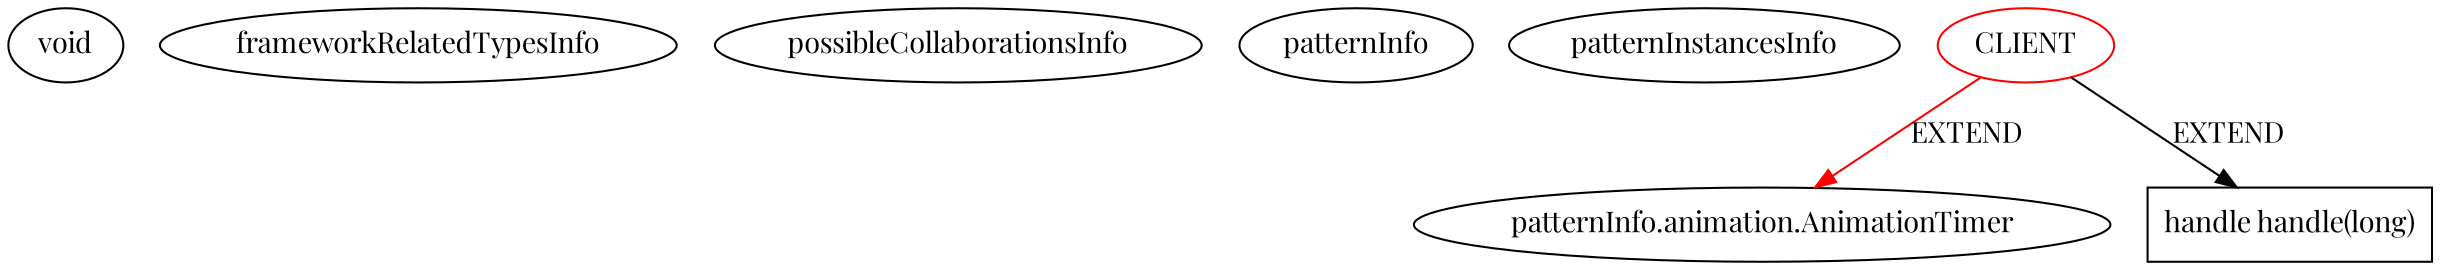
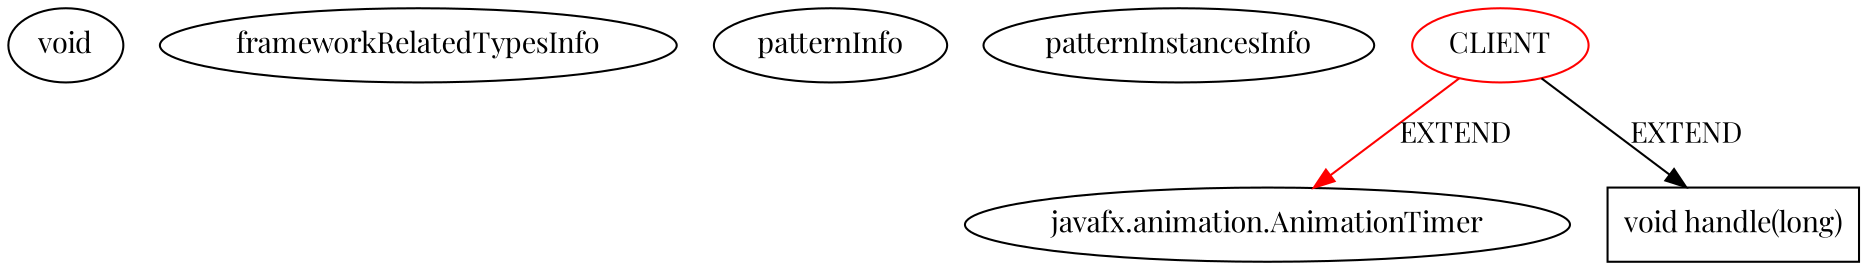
node "possibleCollaborationsInfo": removed
node "patternInfo.animation.AnimationTimer": label "patternInfo.animation.AnimationTimer" -> "javafx.animation.AnimationTimer"
node "handle handle(long)": label "handle handle(long)" -> "void handle(long)"
